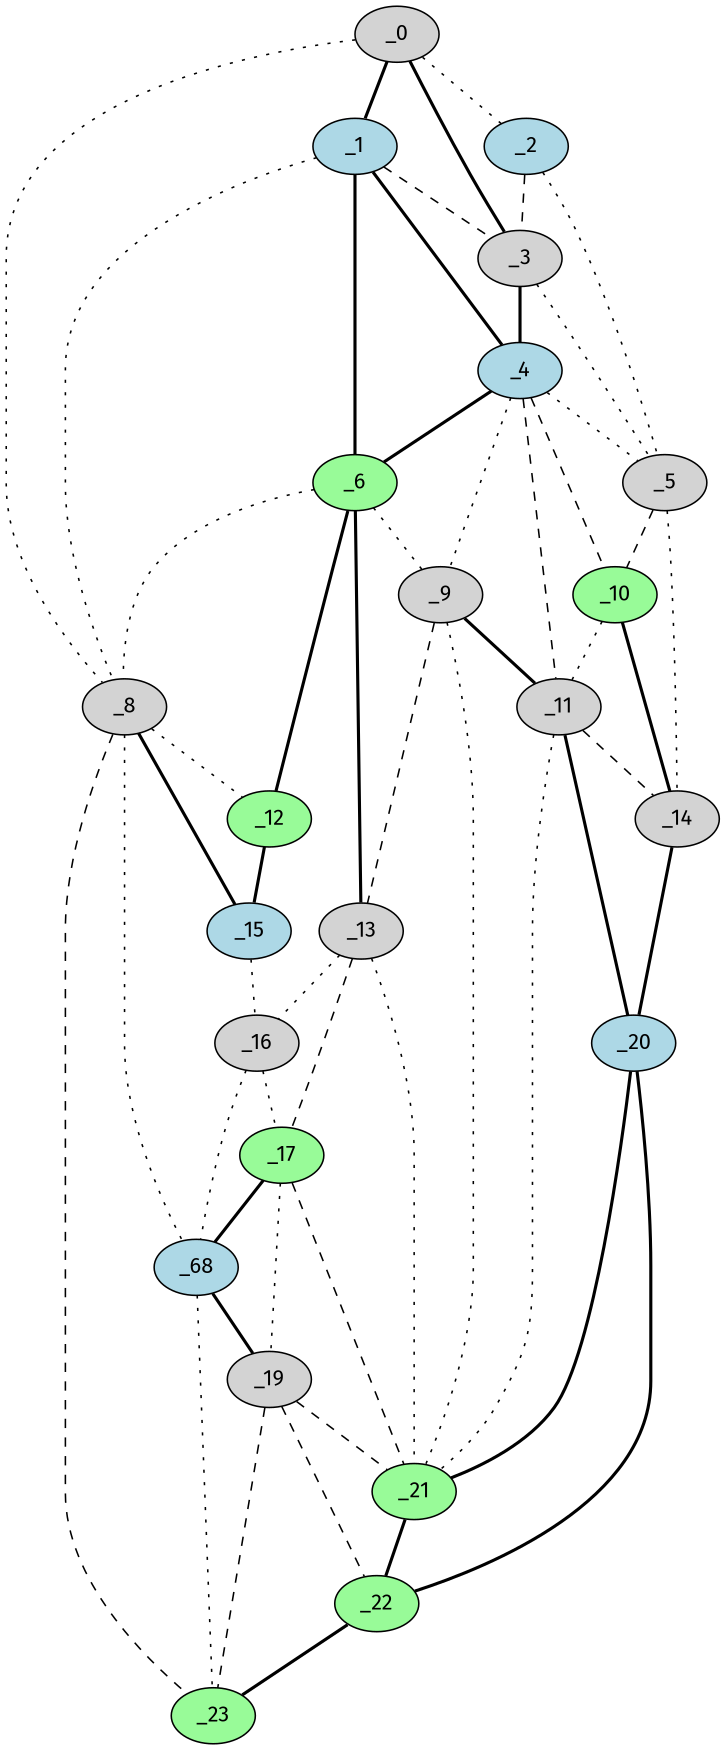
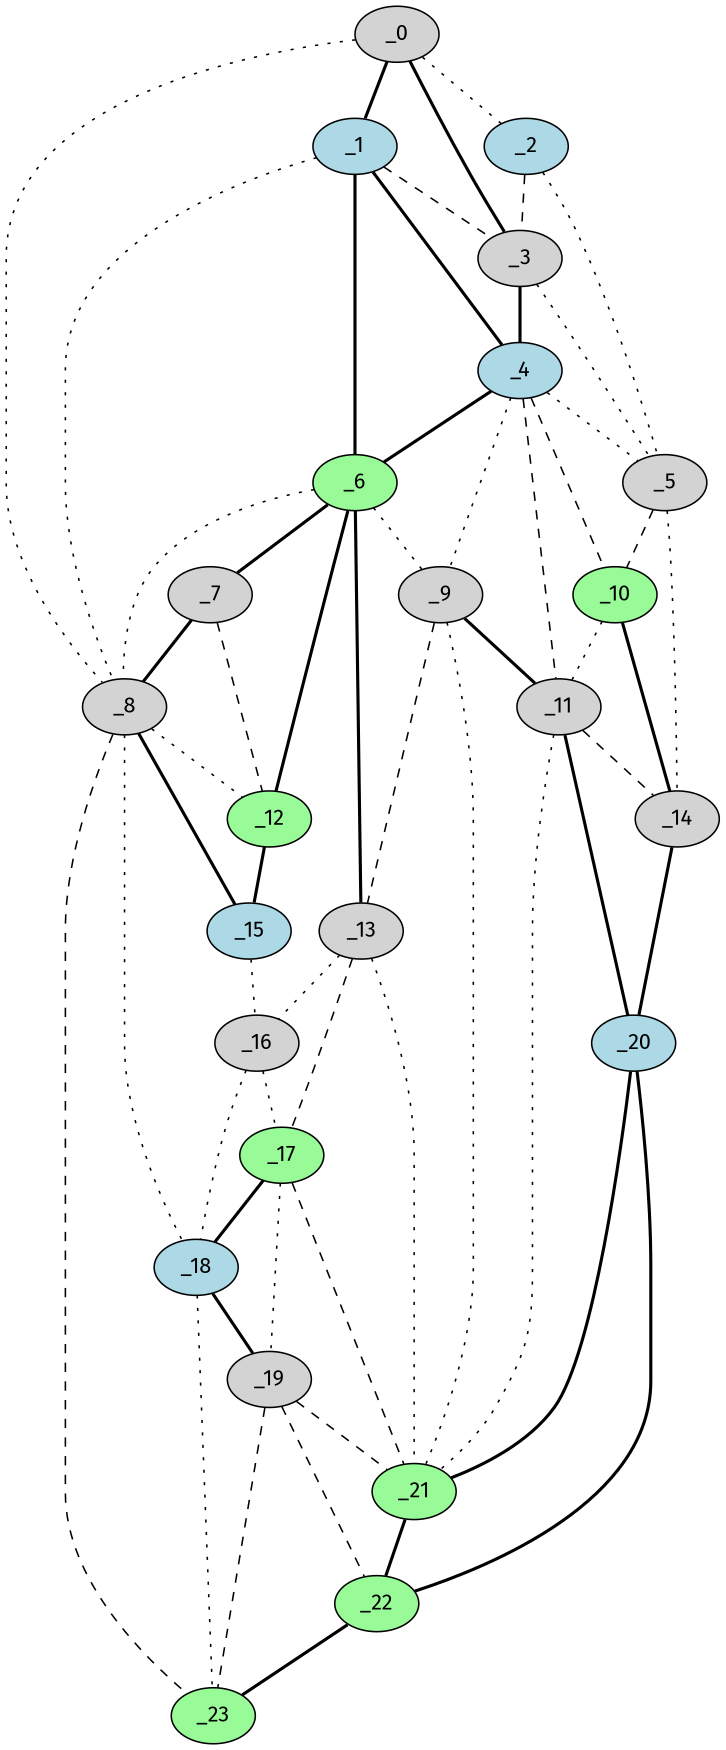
node "_7": added
node "_68": label "_68" -> "_18"
